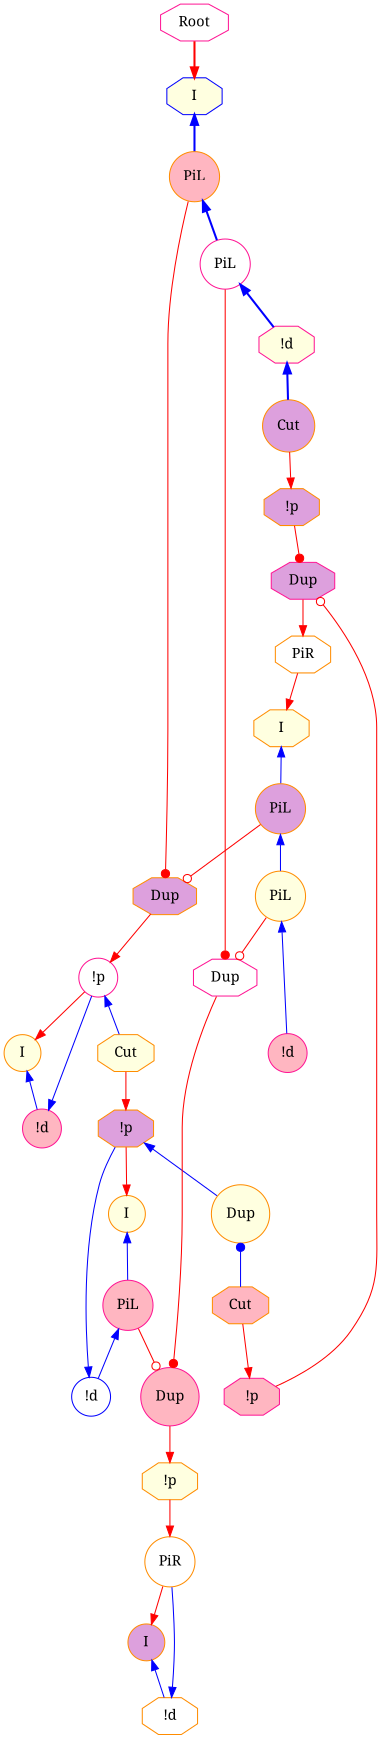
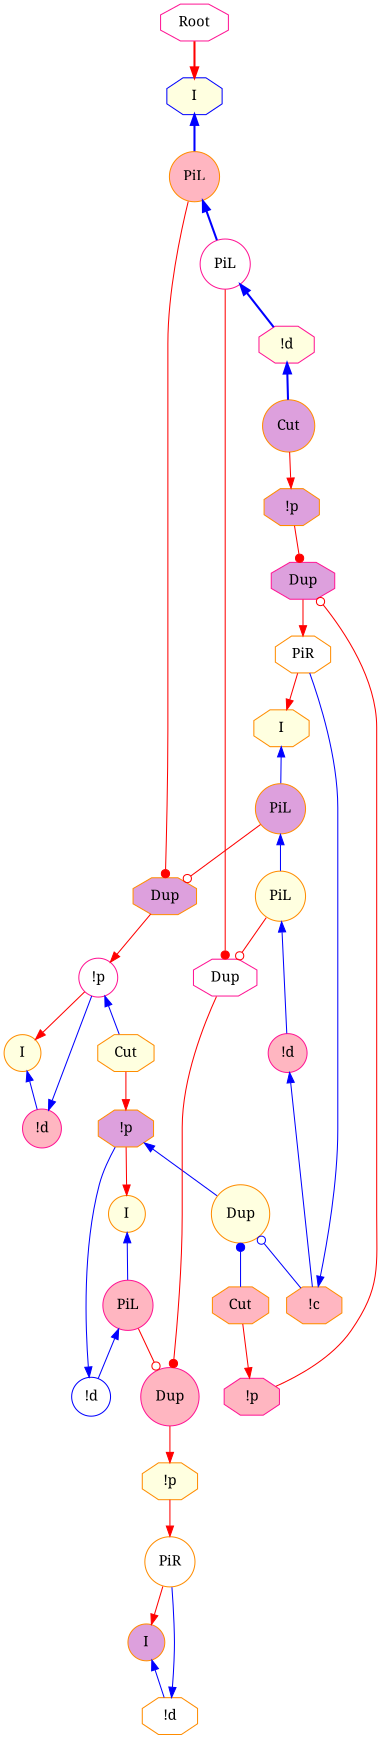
node "!c": added
